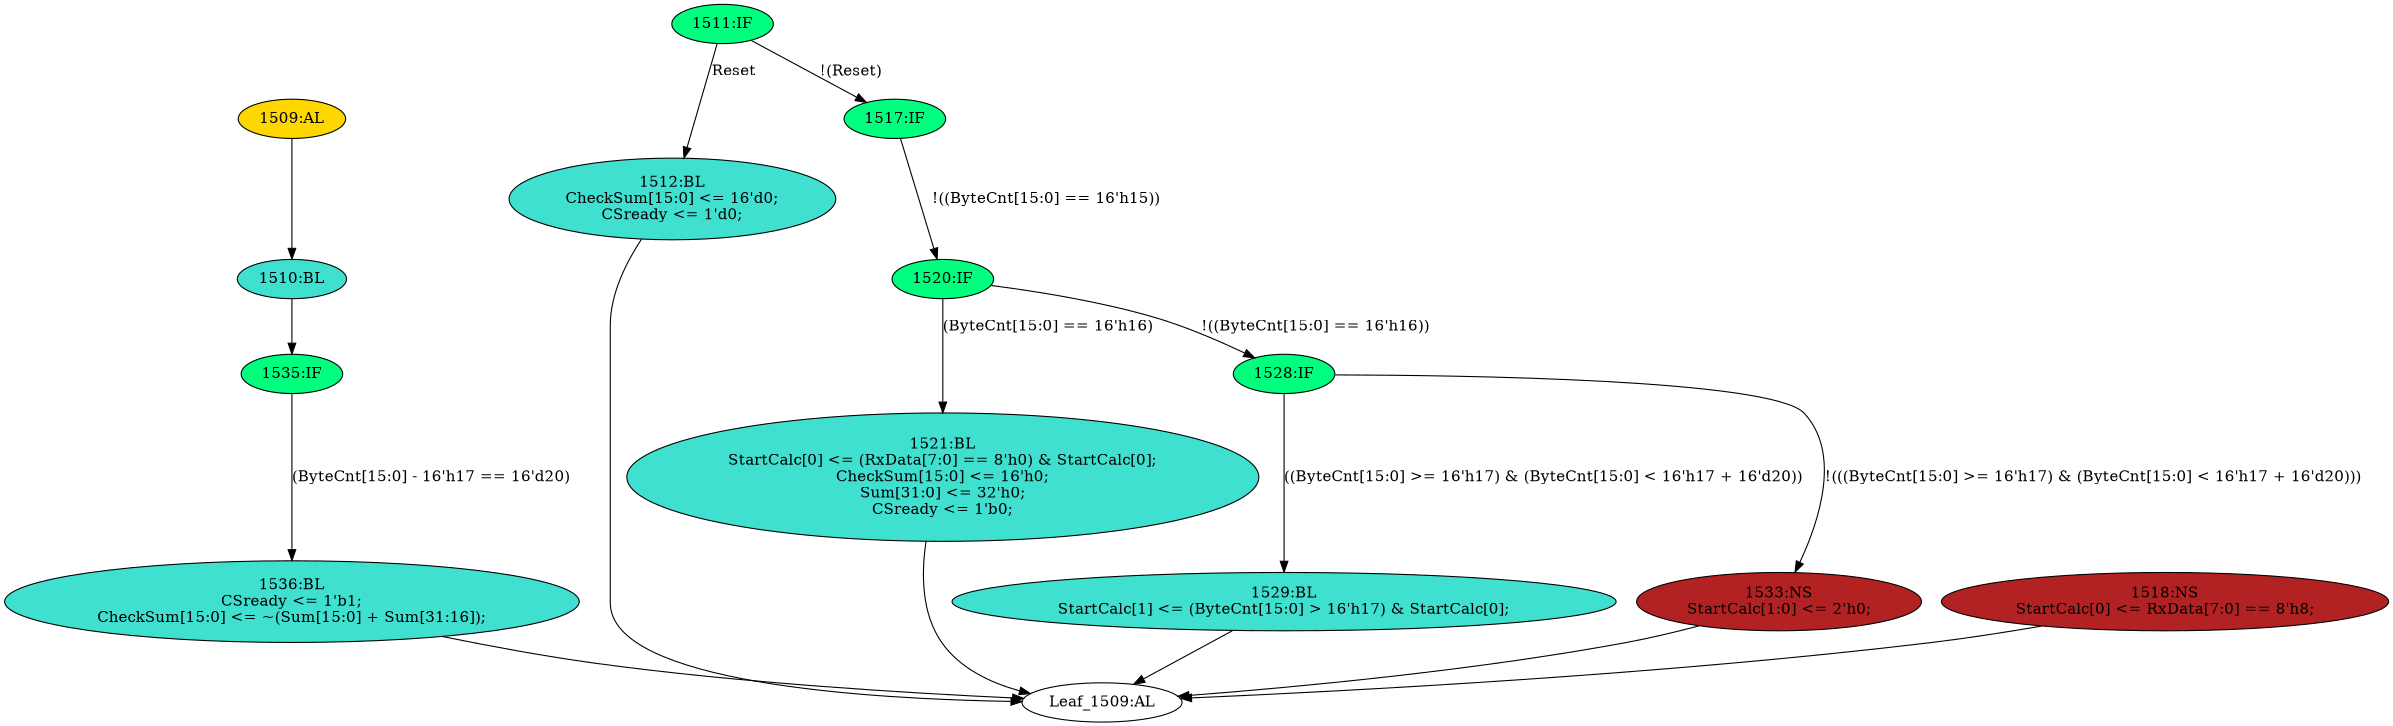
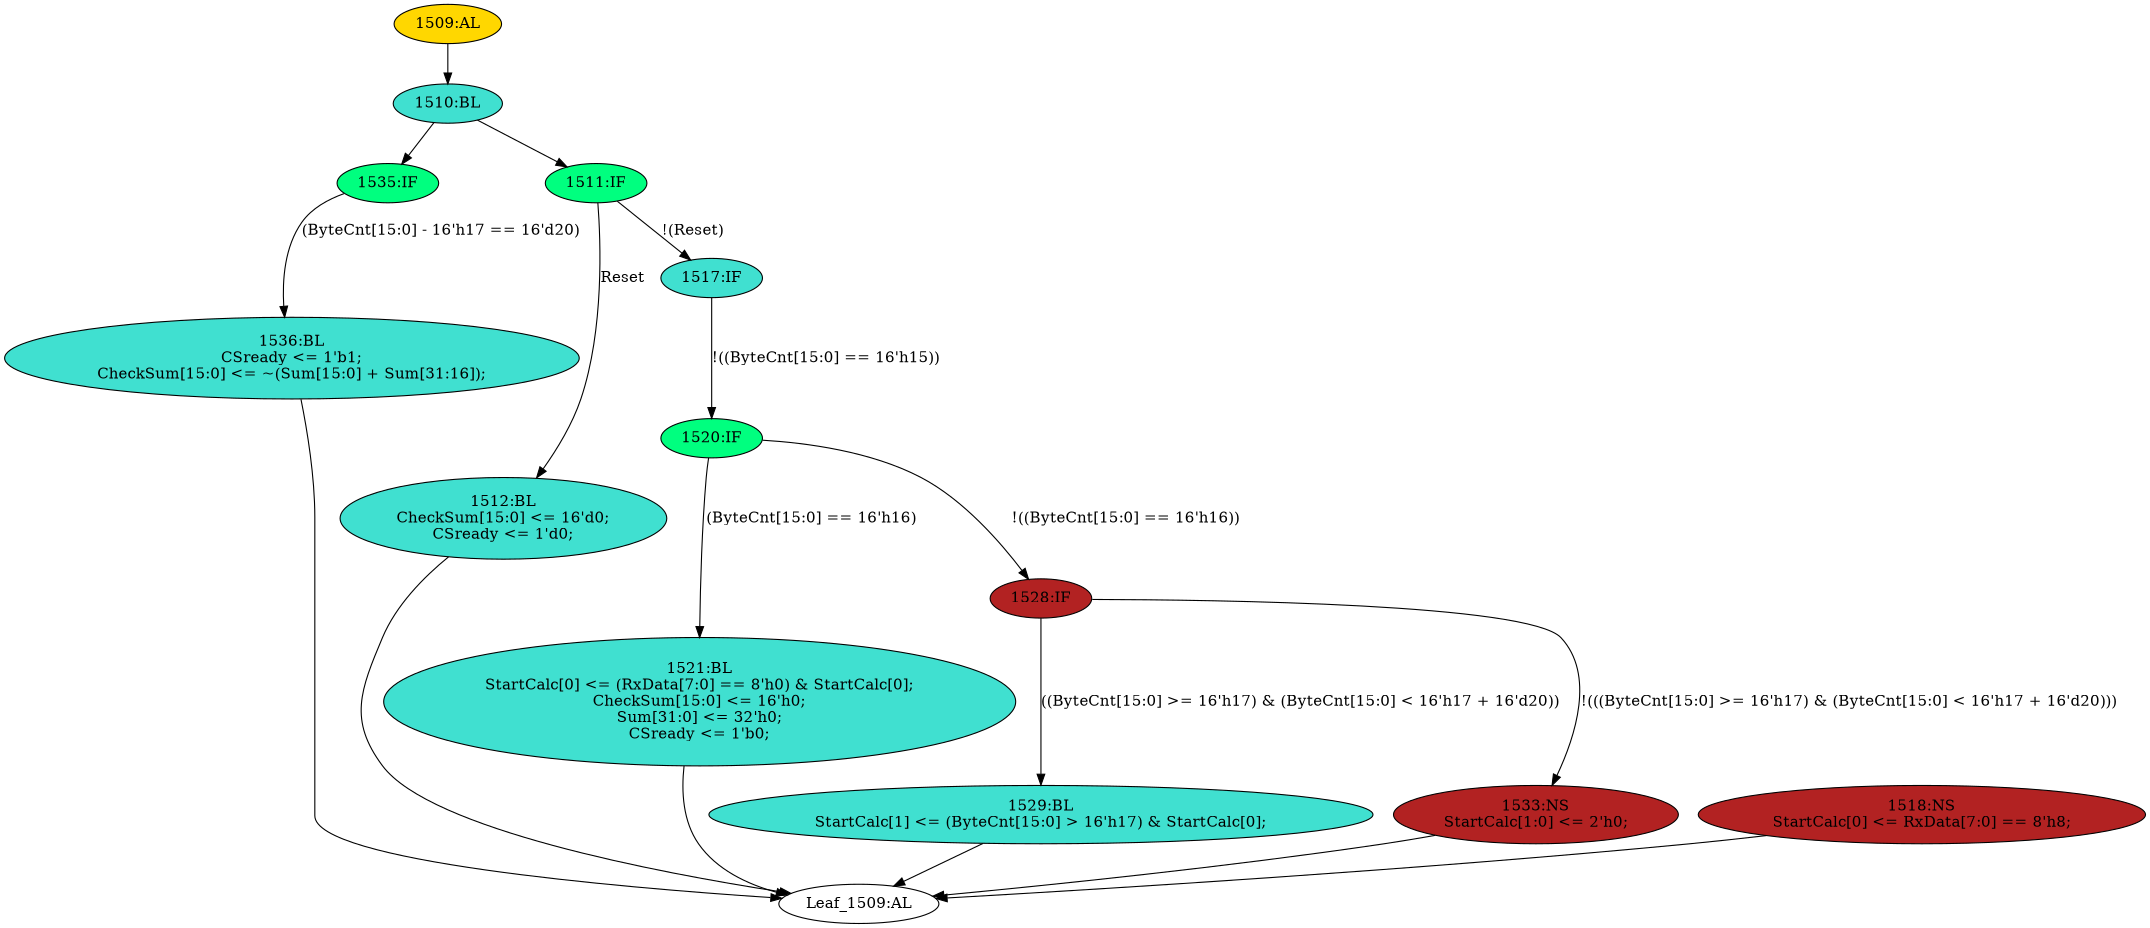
node "1517:IF": fillcolor springgreen -> turquoise
edge "1510:BL" -> "1511:IF": added
node "1528:IF": fillcolor springgreen -> firebrick
